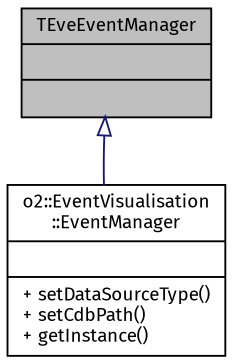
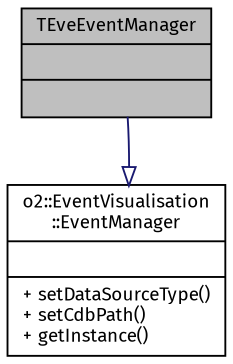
edge "o2::EventVisualisation" -> "TEveEventManager": reversed
